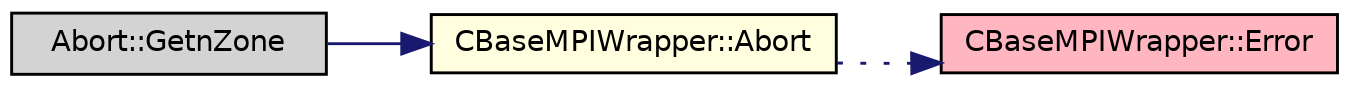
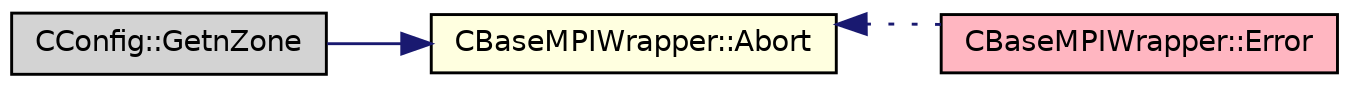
node "Abort::GetnZone": label "Abort::GetnZone" -> "CConfig::GetnZone"
edge "CBaseMPIWrapper::Abort" -> "CBaseMPIWrapper::Error": reversed
